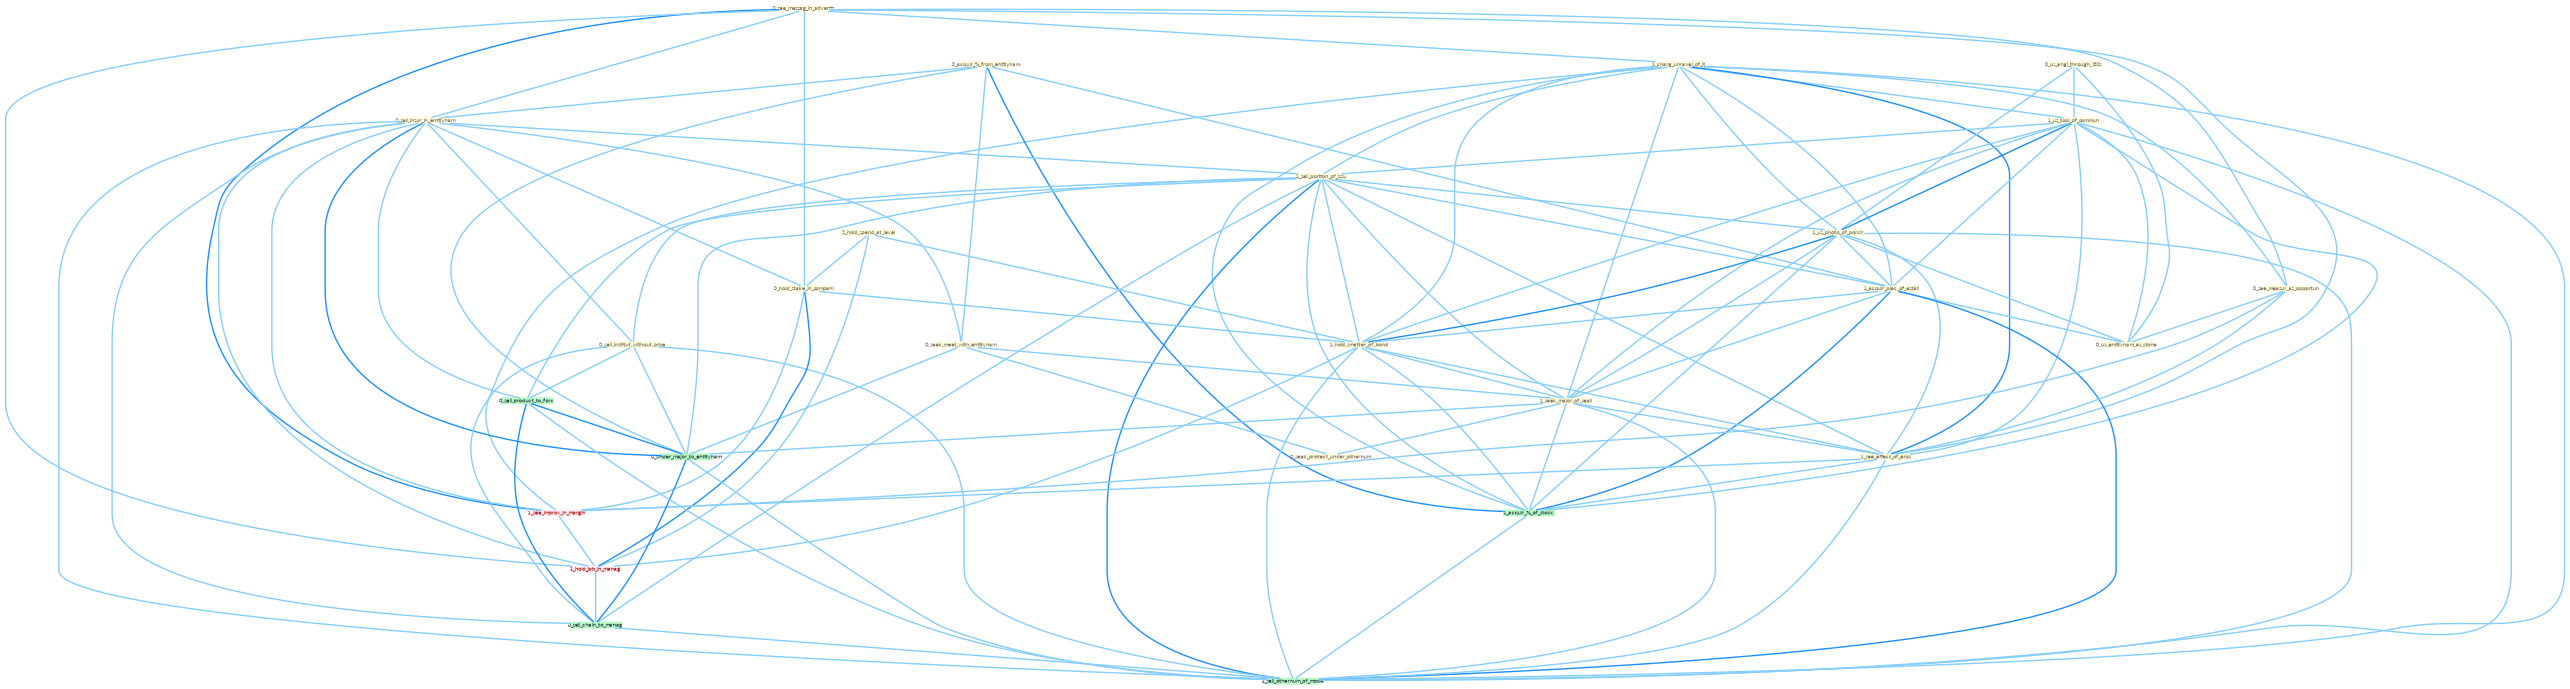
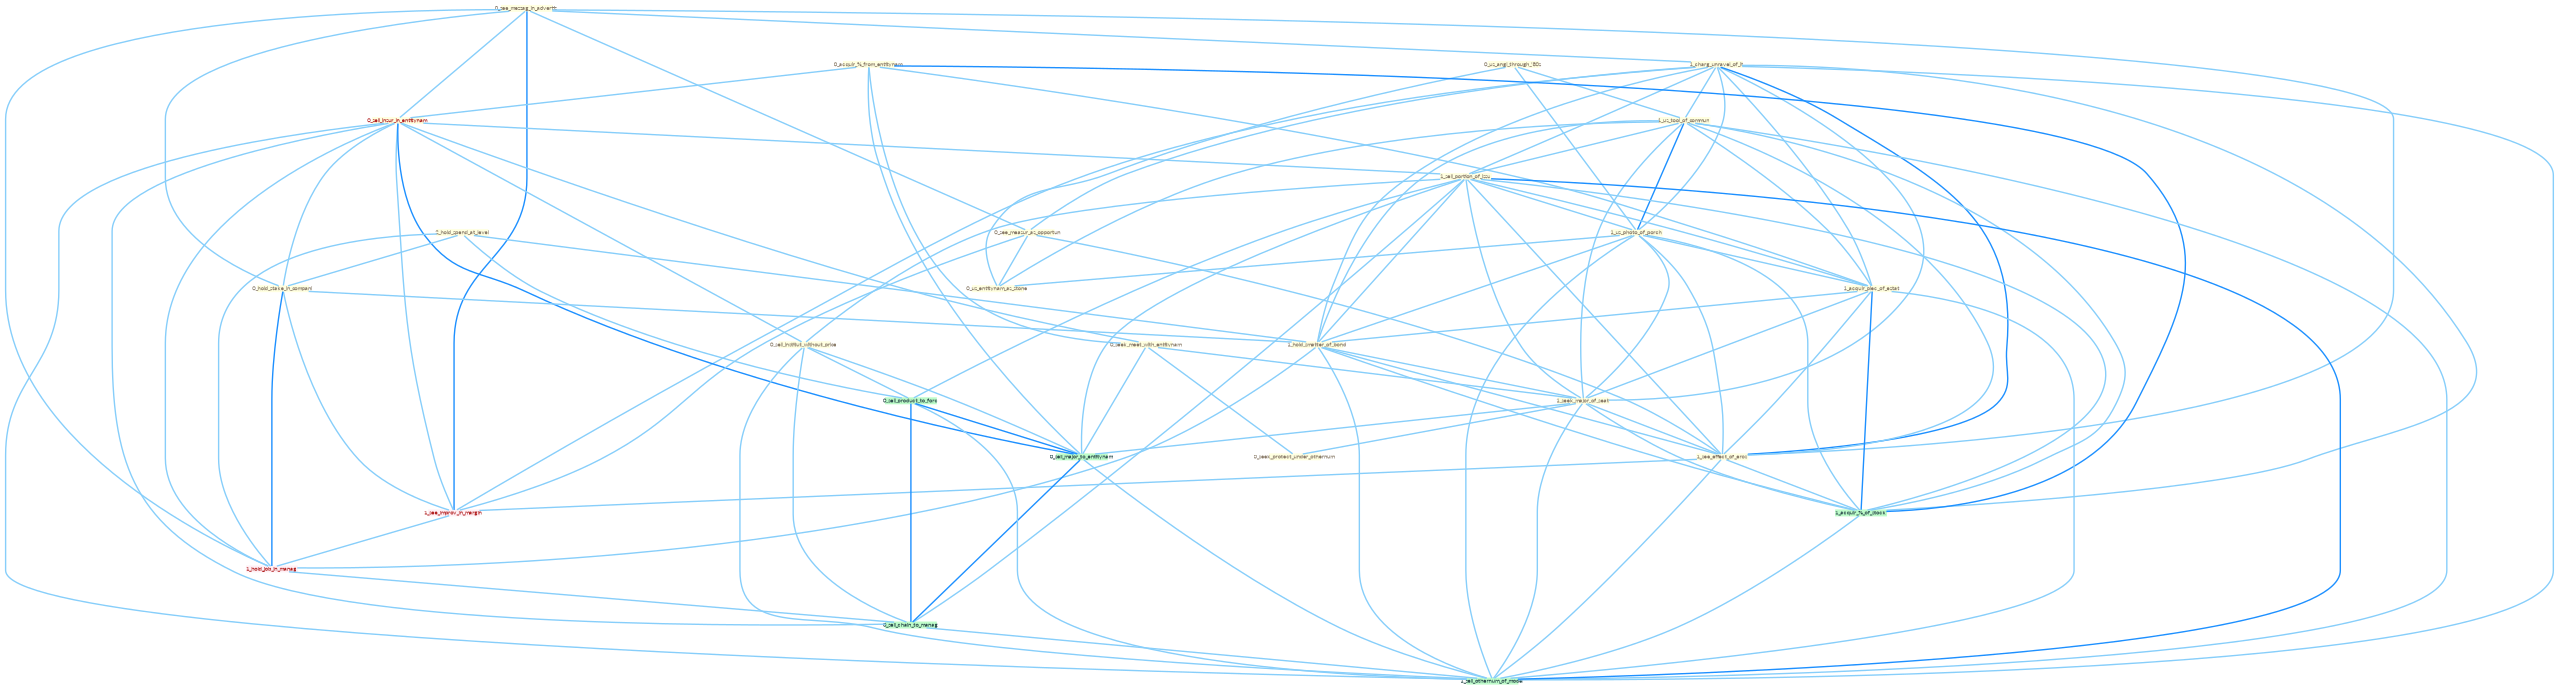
node "0_sell_insur_in_entitynam": fontcolor #8b7d6b -> #b22222
edge "0_sell_insur_in_entitynam" -- "0_sell_product_to_forc": now "2_hold_spend_at_level" -- "0_sell_product_to_forc"
edge "1_us_photo_of_porch" -- "1_hold_smatter_of_bond": color #1e90ff -> #87cefa
edge "1_acquir_piec_of_estat" -- "0_us_entitynam_as_stone": now "1_acquir_piec_of_estat" -- "1_see_effect_of_eros"
node "0_under_major_to_entitynam": label "0_under_major_to_entitynam" -> "0_sell_major_to_entitynam"
edge "1_acquir_piec_of_estat" -- "1_sell_othernum_of_model": color #1e90ff -> #87cefa
